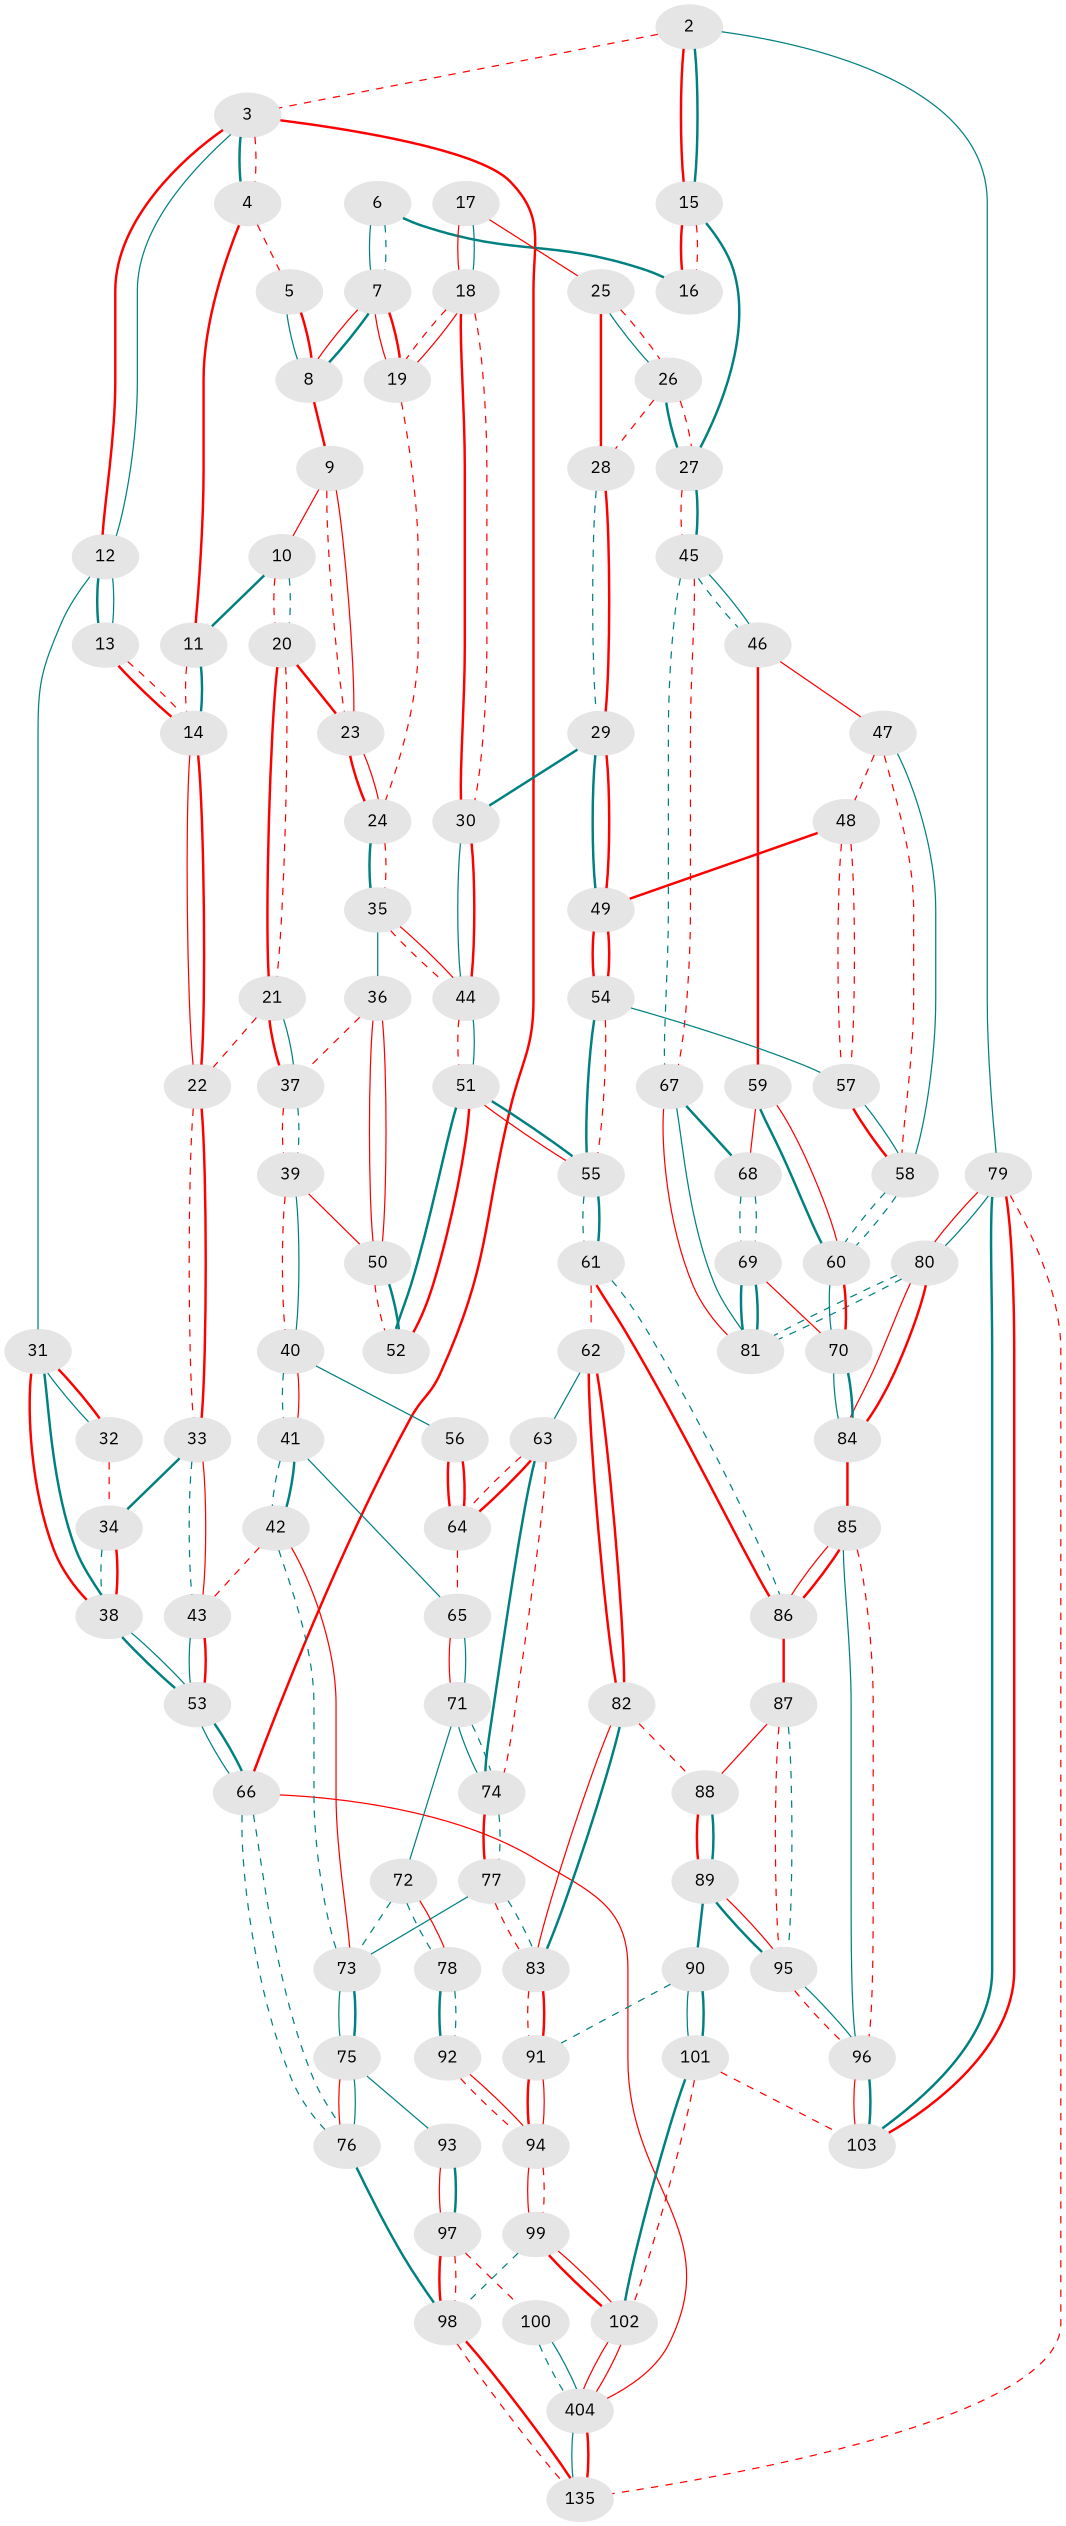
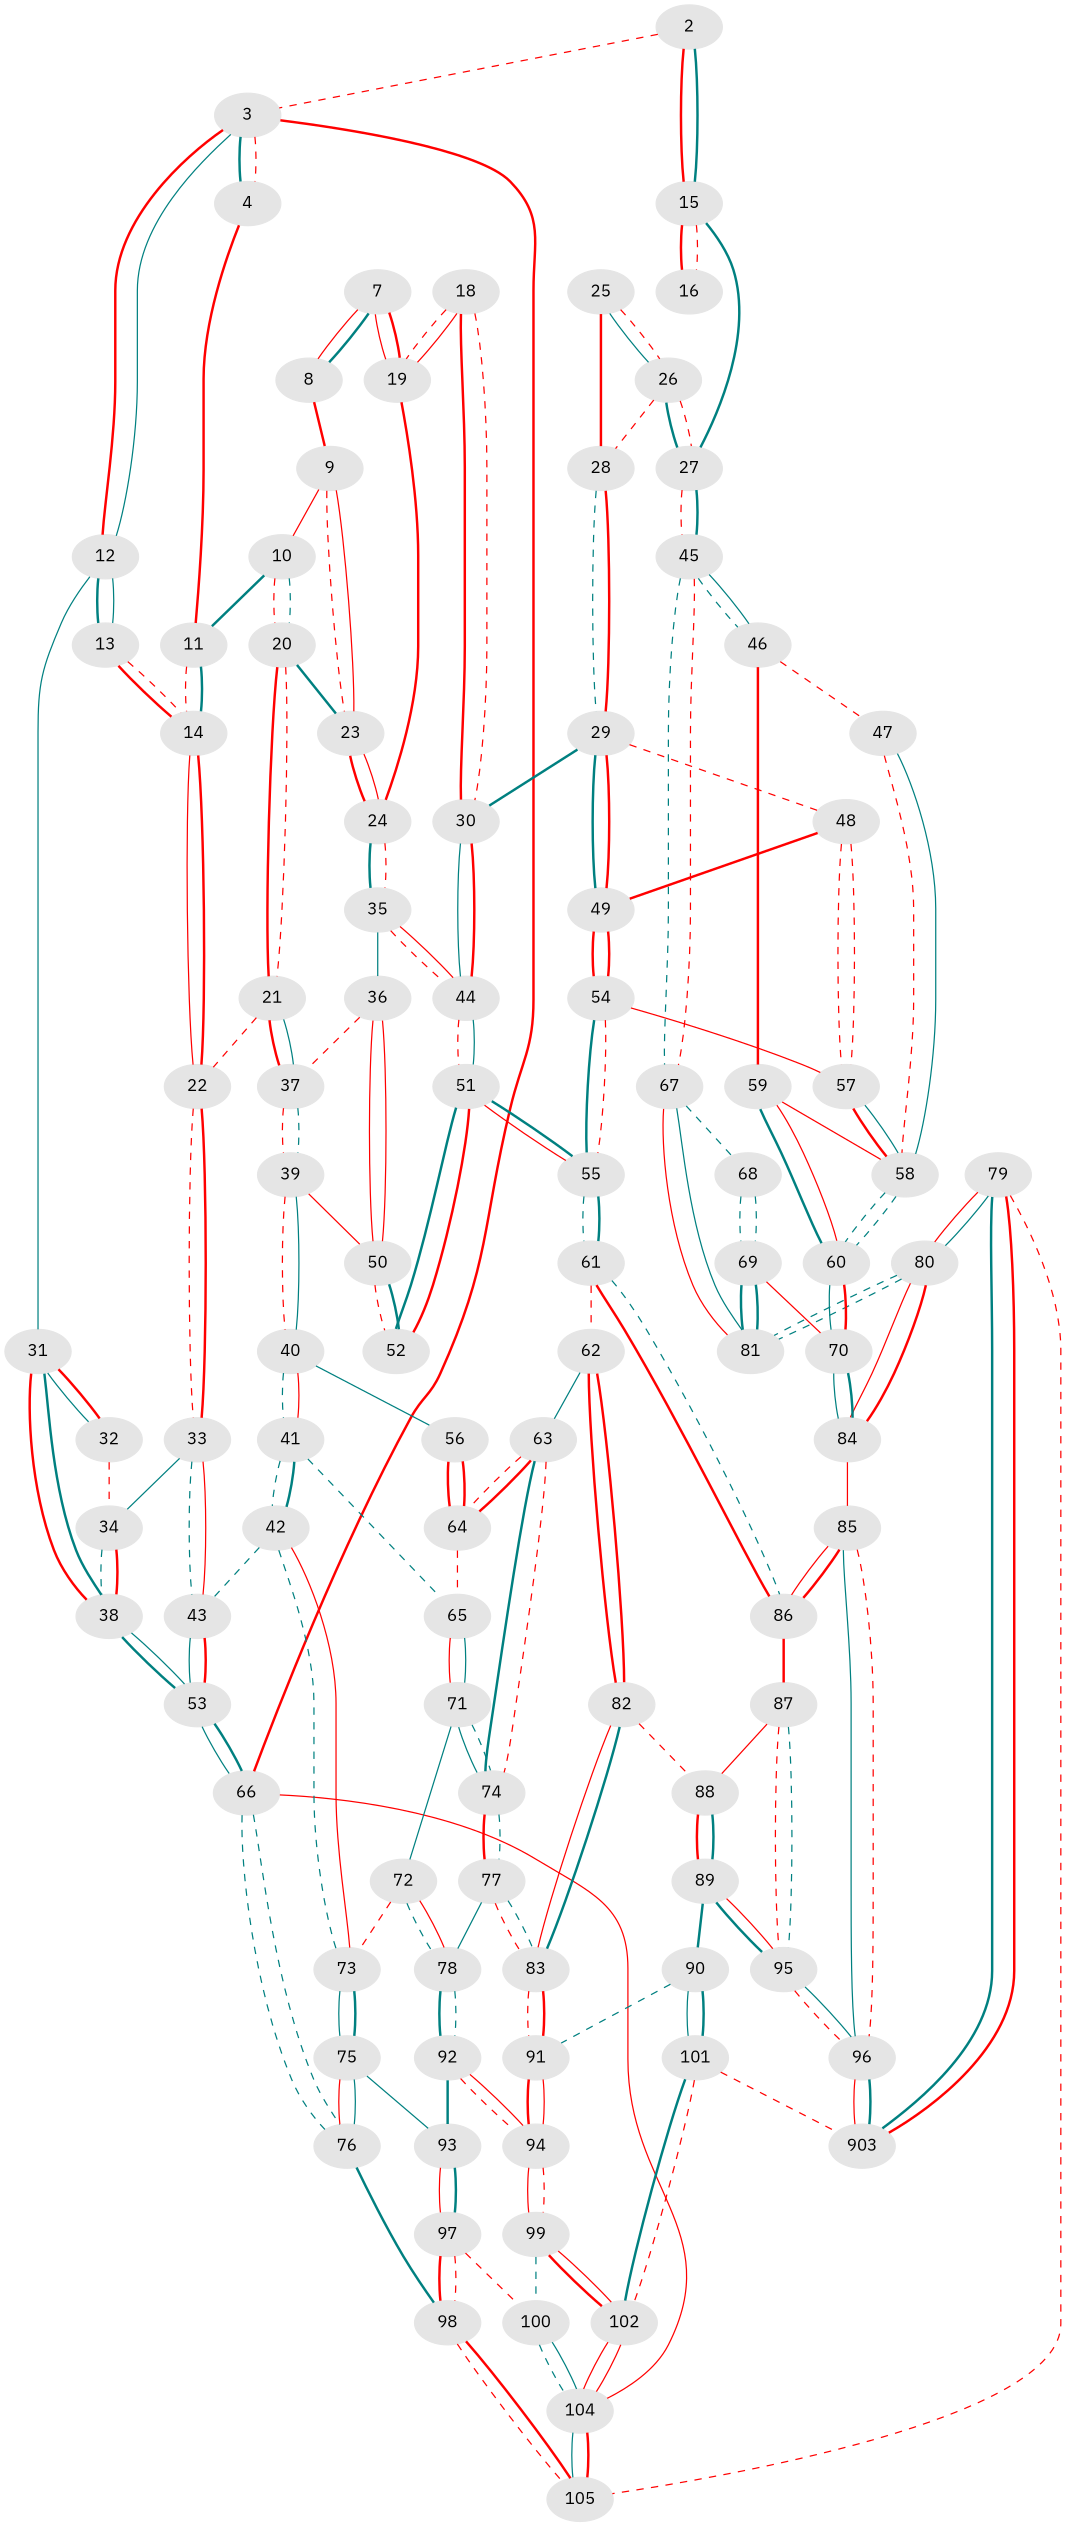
node "6": removed
node "17": removed
node "5": removed
edge "2" -- "79": removed
edge "19" -- "24": style dashed -> bold
edge "20" -- "23": color red -> teal
edge "46" -- "47": style solid -> dashed
edge "47" -- "48": now "29" -- "48"
edge "54" -- "57": color teal -> red
edge "67" -- "68": style bold -> dashed
edge "59" -- "68": now "59" -- "58"
edge "33" -- "34": style bold -> solid
edge "84" -- "85": style bold -> solid
edge "41" -- "65": style solid -> dashed
edge "42" -- "43": color red -> teal
edge "72" -- "73": color teal -> red
edge "77" -- "73": now "77" -- "78"
edge "92" -- "93": added
node "103": label "103" -> "903"
edge "99" -- "98": now "99" -- "100"
node "404": label "404" -> "104"
node "135": label "135" -> "105"
